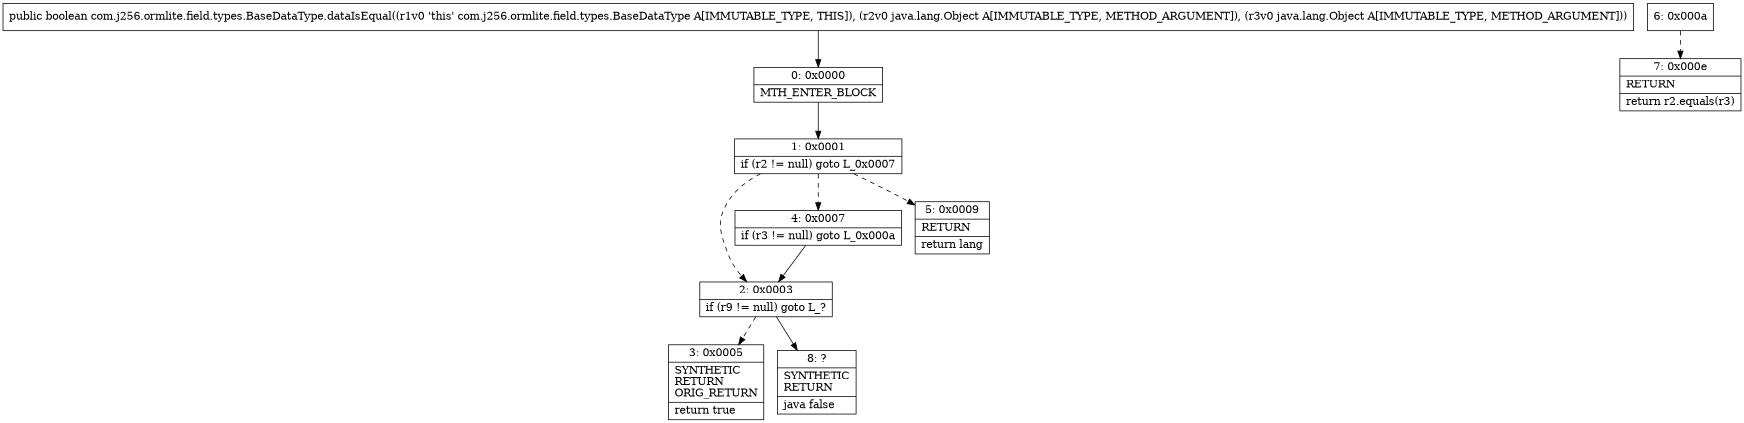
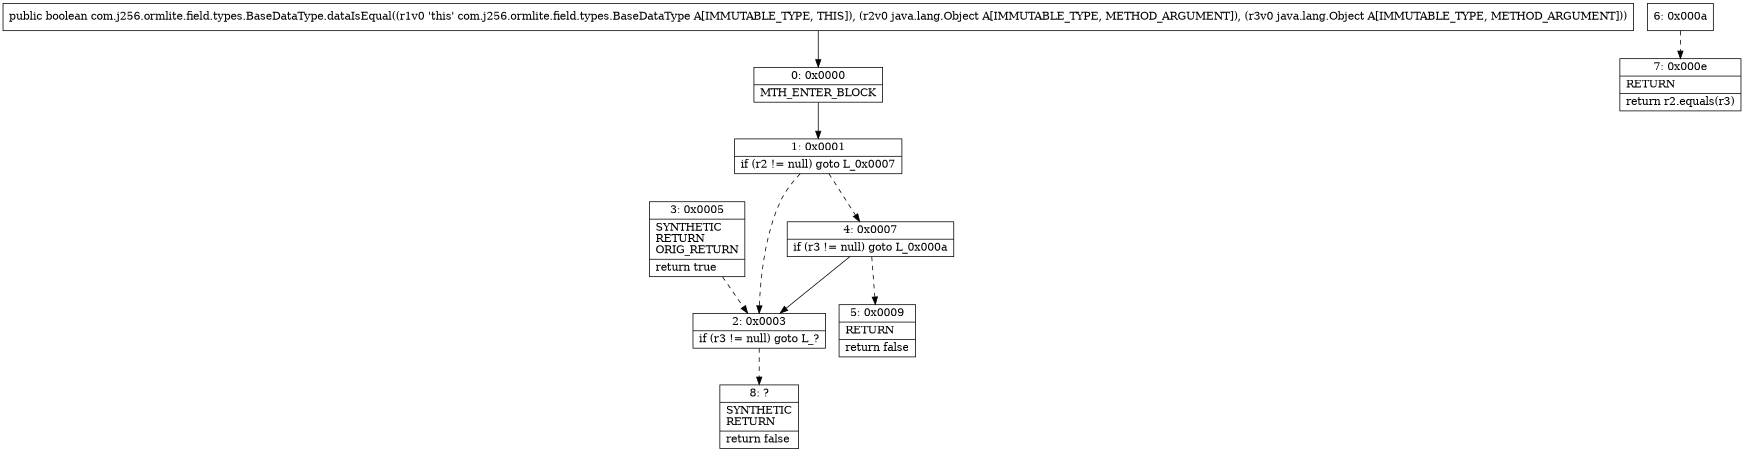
edge "1: 0x0001" -> "5: 0x0009": now "4: 0x0007" -> "5: 0x0009"
node "5: 0x0009": text "return lang" -> "return false"
node "2: 0x0003": text "if (r9 != null) goto L_?" -> "if (r3 != null) goto L_?"
edge "2: 0x0003" -> "3: 0x0005": reversed
edge "2: 0x0003" -> "8: ?": style solid -> dashed
node "8: ?": text "java false" -> "return false"
